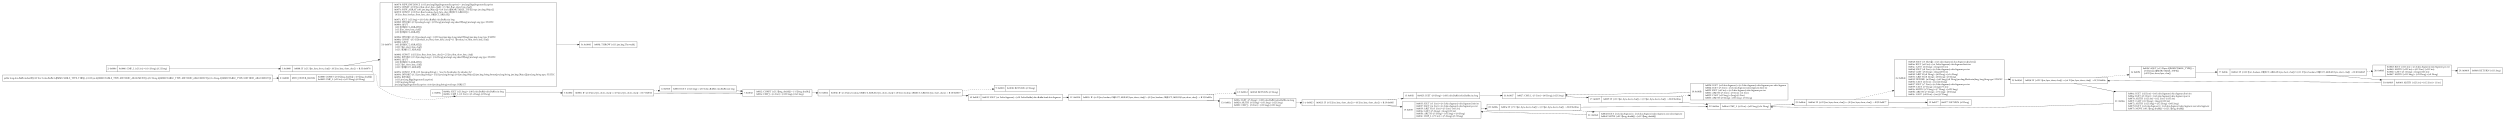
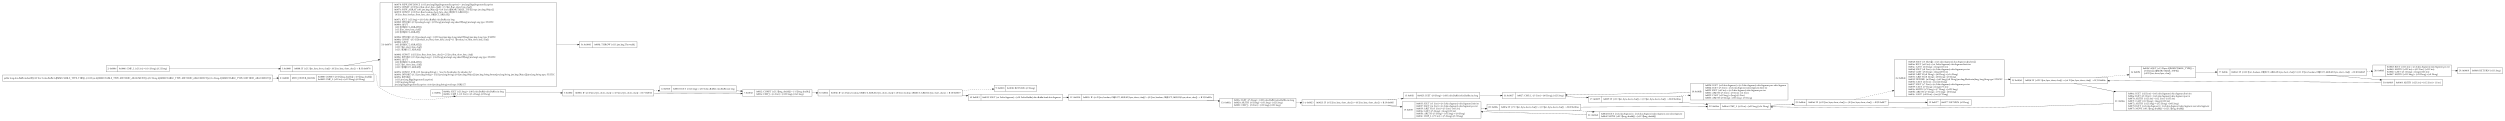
node "12: 0x001d": removed
